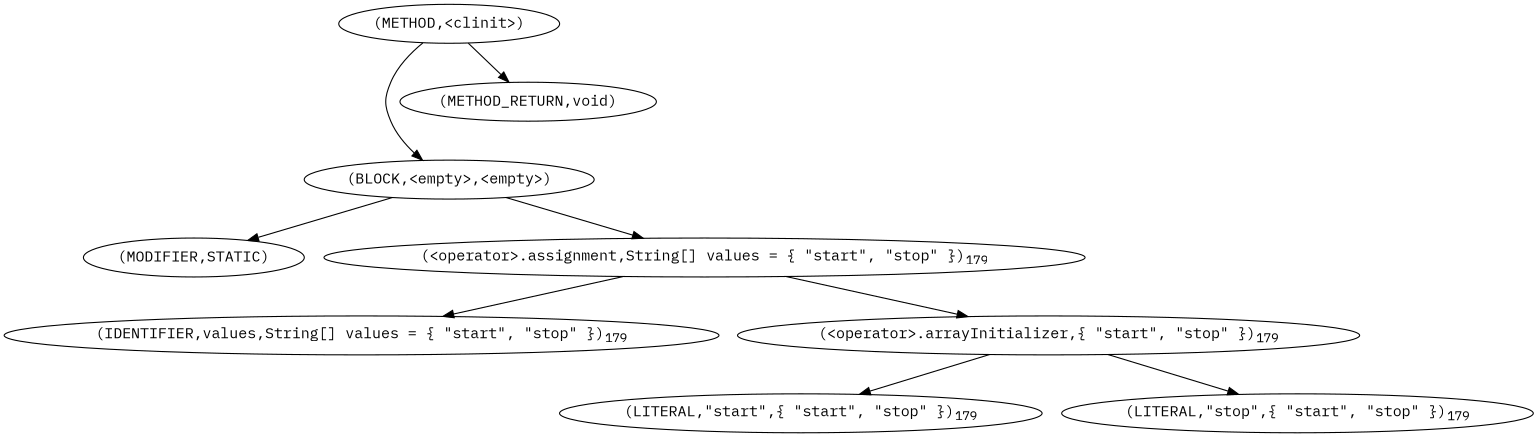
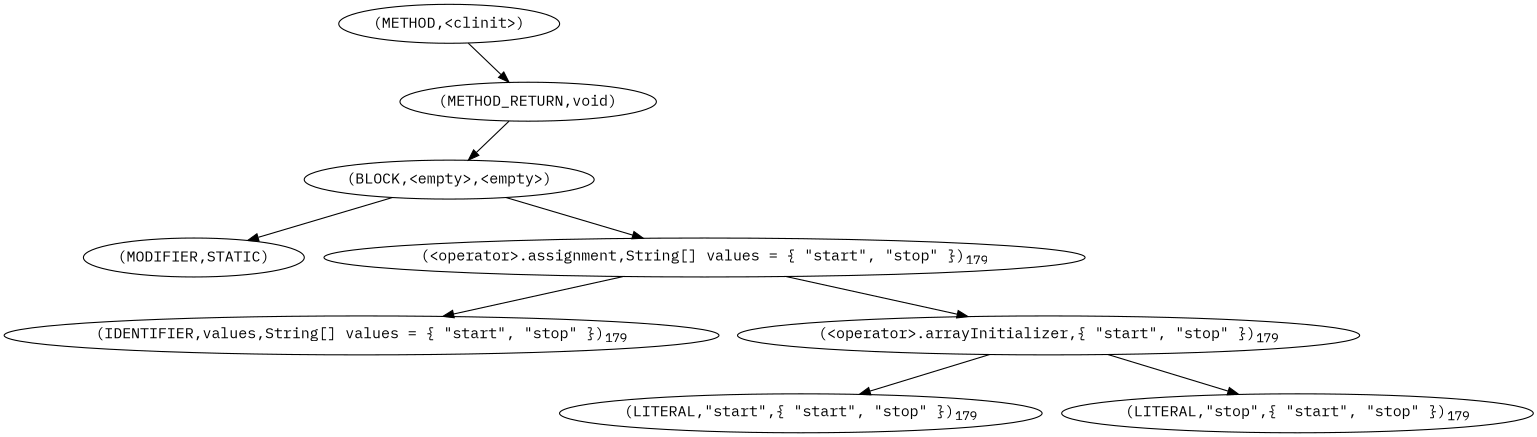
edge "(METHOD,<clinit>)" -> "(BLOCK,<empty>,<empty>)": now "(METHOD_RETURN,void)" -> "(BLOCK,<empty>,<empty>)"
